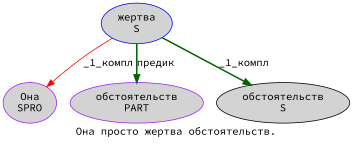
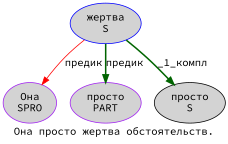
edge "жертва S" -> "Она SPRO": label "_1_компл" -> "предик"
node "обстоятельств PART": label "обстоятельств PART" -> "просто PART"
node "обстоятельств S": label "обстоятельств S" -> "просто S"
